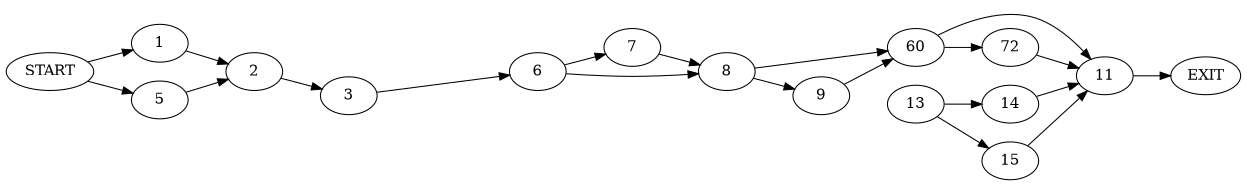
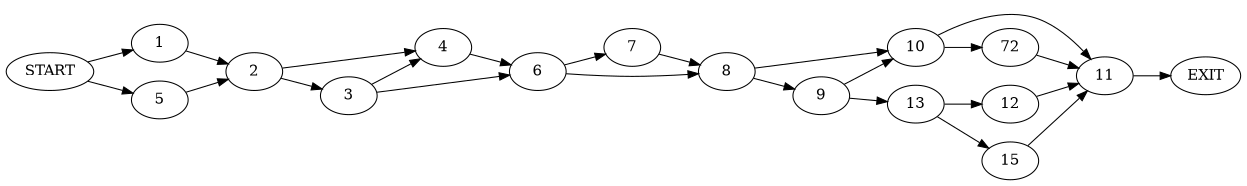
node "4": added
node "60": label "60" -> "10"
edge "9" -> "13": added
node "14": label "14" -> "12"
